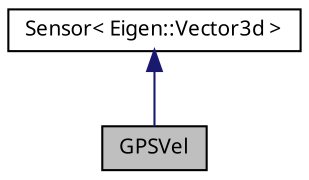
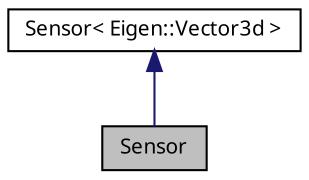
node "GPSVel": label "GPSVel" -> "Sensor"
